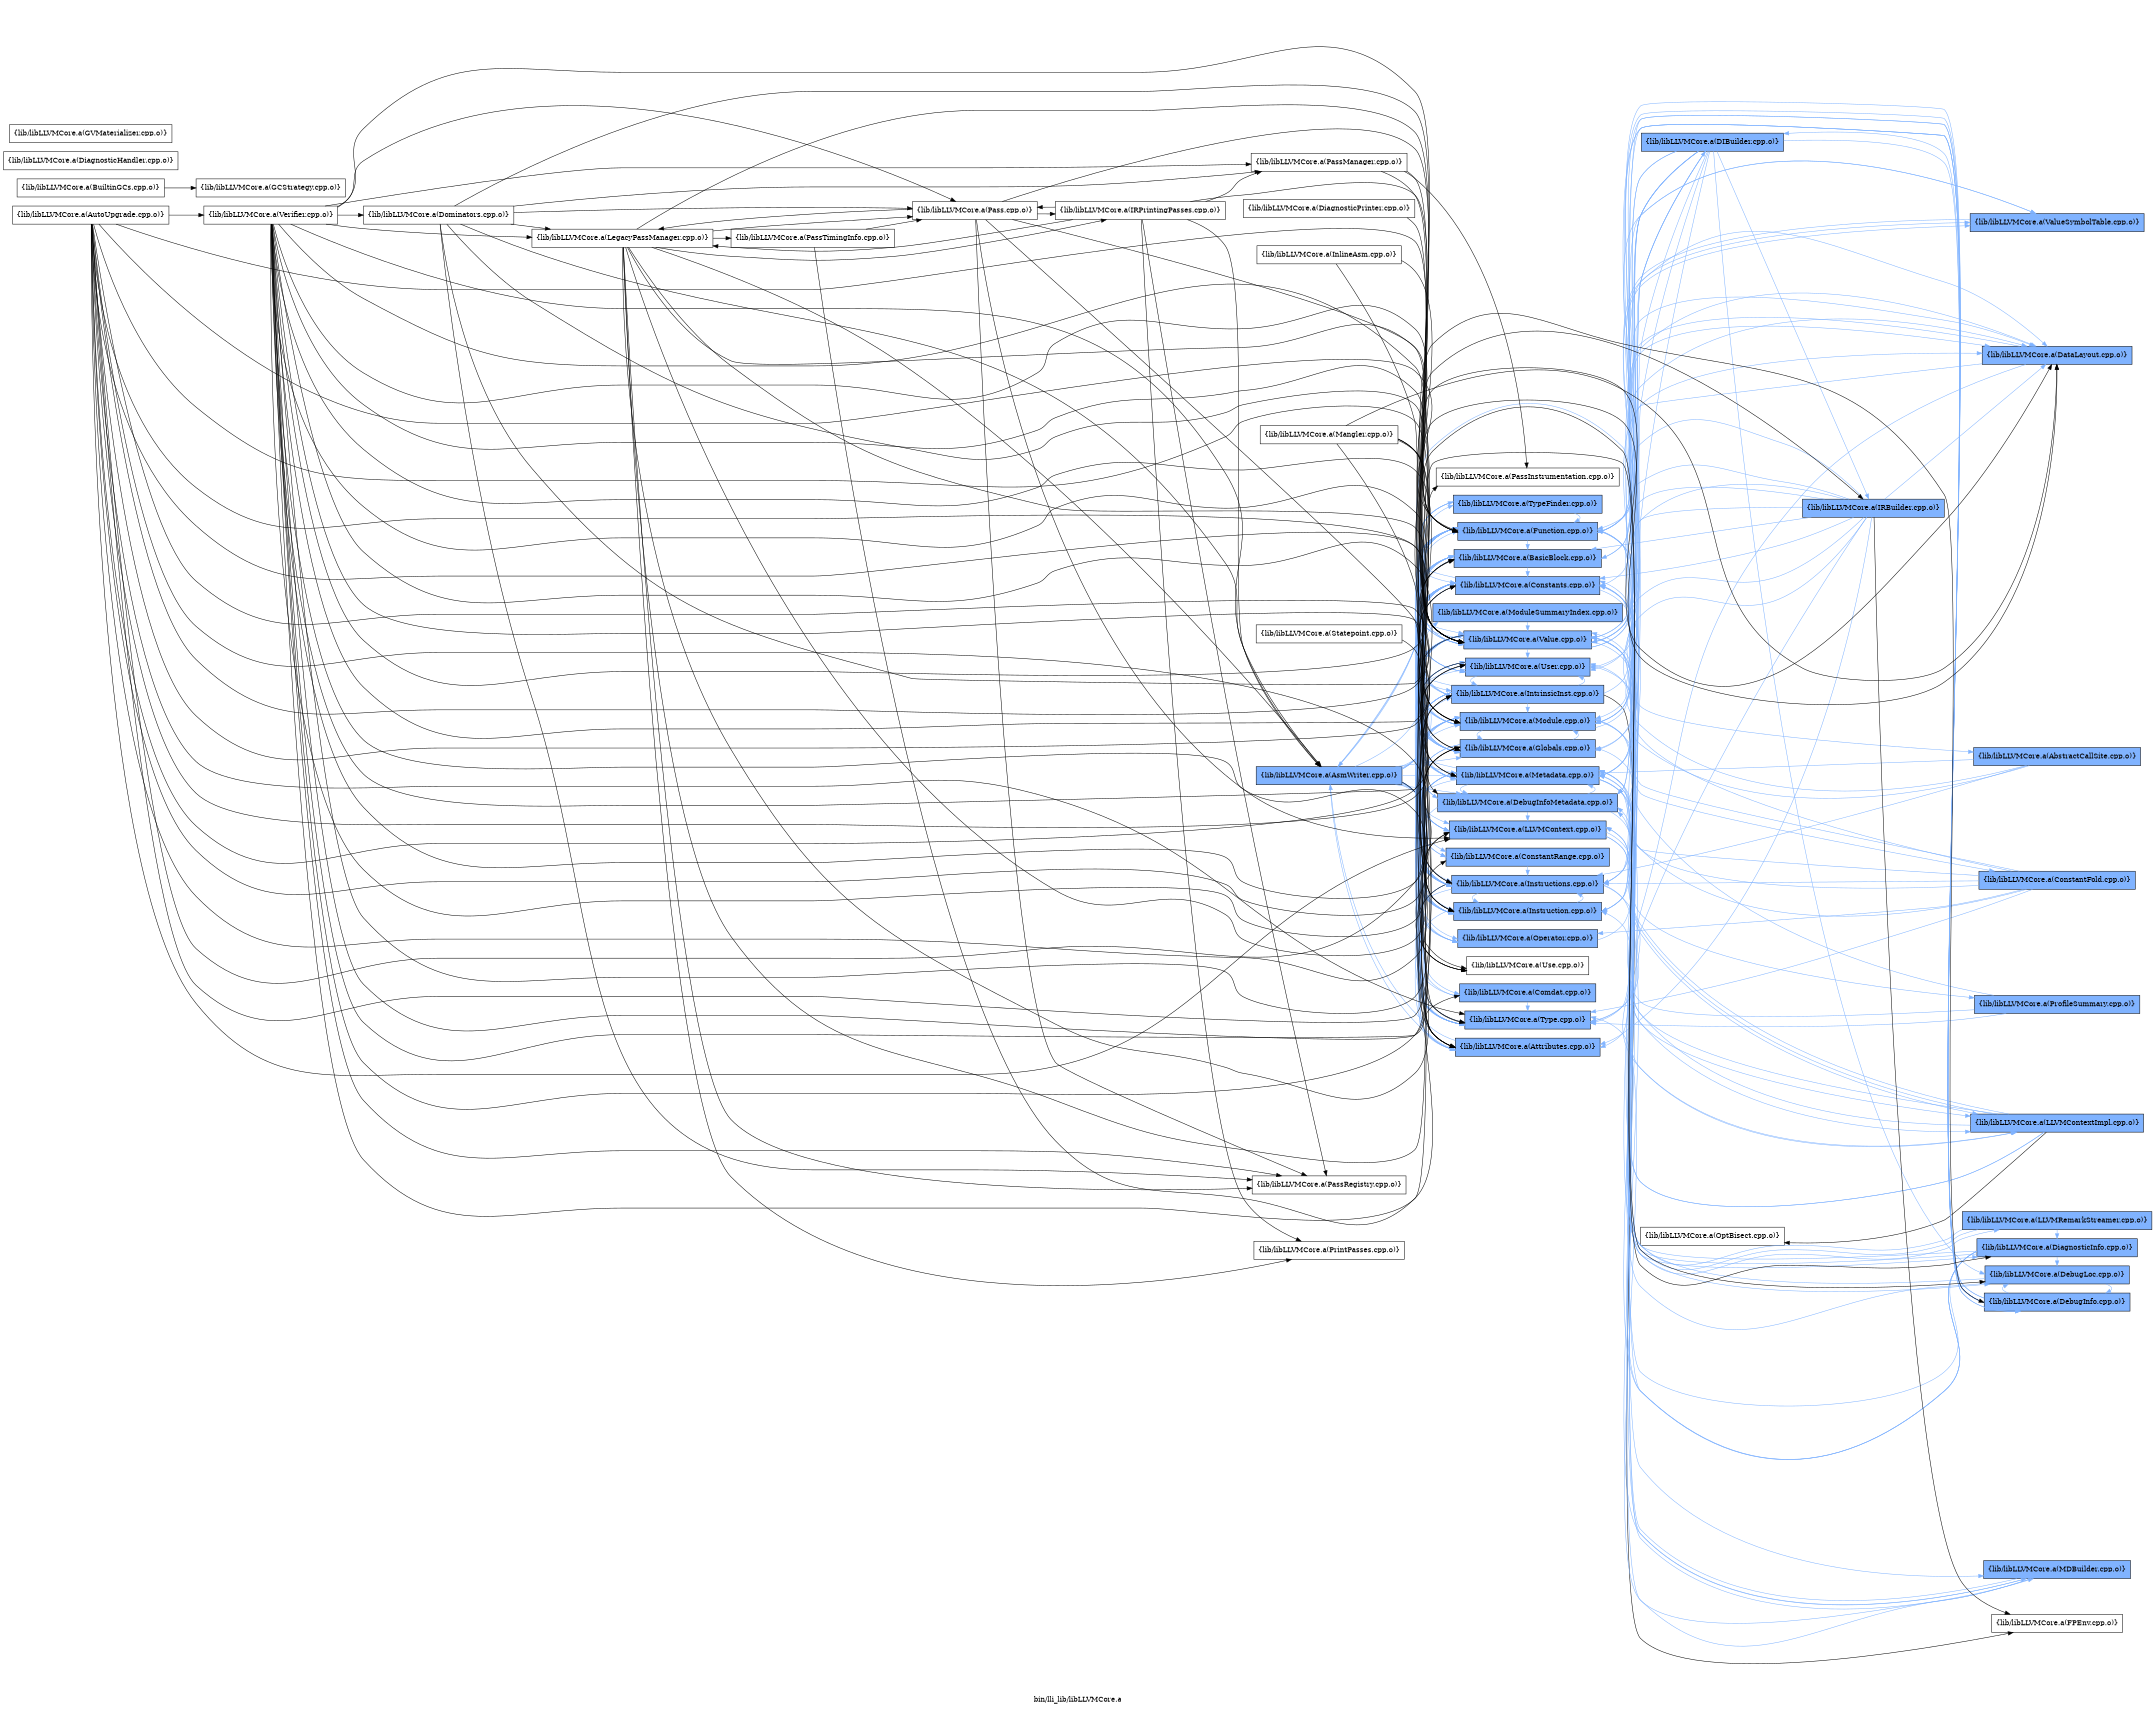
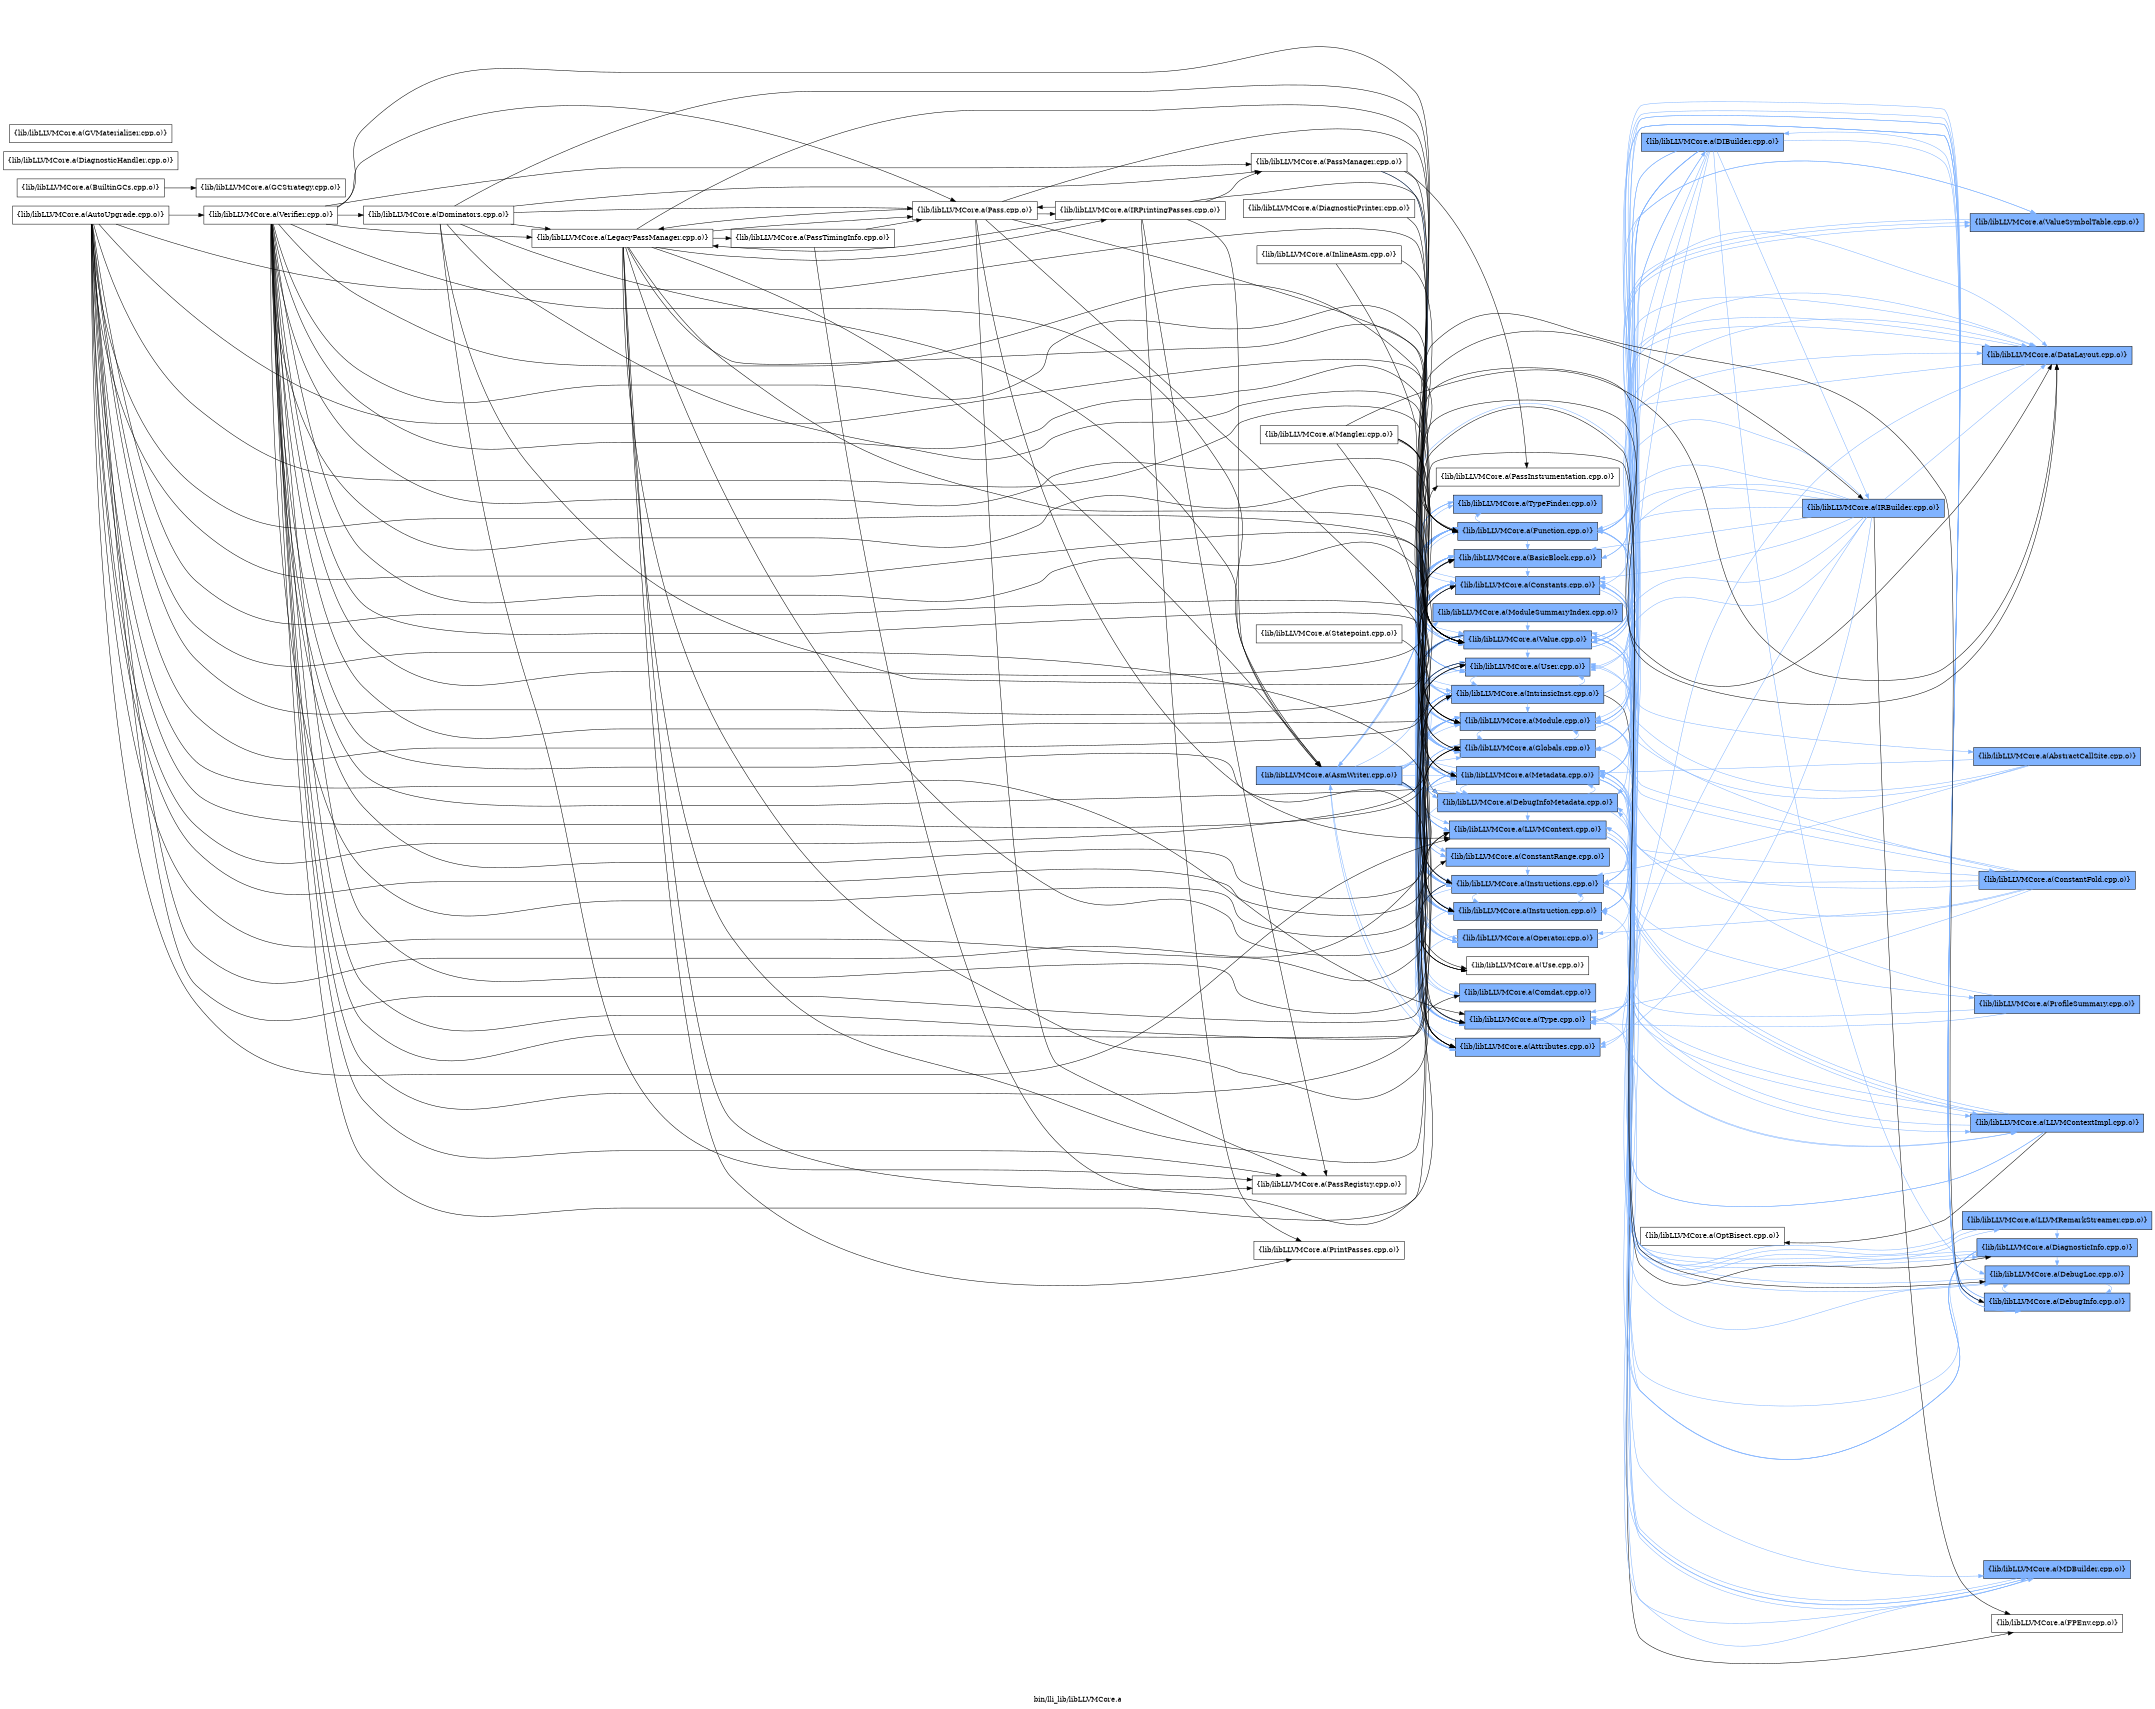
edge "{lib/libLLVMCore.a(DIBuilder.cpp.o)}" -> "{lib/libLLVMCore.a(DebugInfoMetadata.cpp.o)}": now "{lib/libLLVMCore.a(PassManager.cpp.o)}" -> "{lib/libLLVMCore.a(DebugInfoMetadata.cpp.o)}"
edge "{lib/libLLVMCore.a(TypeFinder.cpp.o)}" -> "{lib/libLLVMCore.a(Function.cpp.o)}": reversed
edge "{lib/libLLVMCore.a(Comdat.cpp.o)}" -> "{lib/libLLVMCore.a(Type.cpp.o)}": now "{lib/libLLVMCore.a(Operator.cpp.o)}" -> "{lib/libLLVMCore.a(Type.cpp.o)}"
